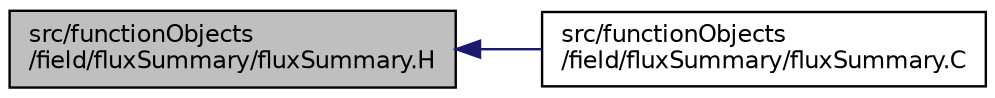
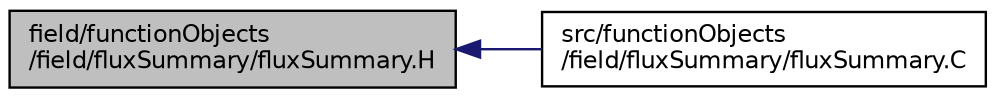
node "src/functionObjects /field/fluxSummary/fluxSummary.H": label "src/functionObjects /field/fluxSummary/fluxSummary.H" -> "field/functionObjects /field/fluxSummary/fluxSummary.H"
